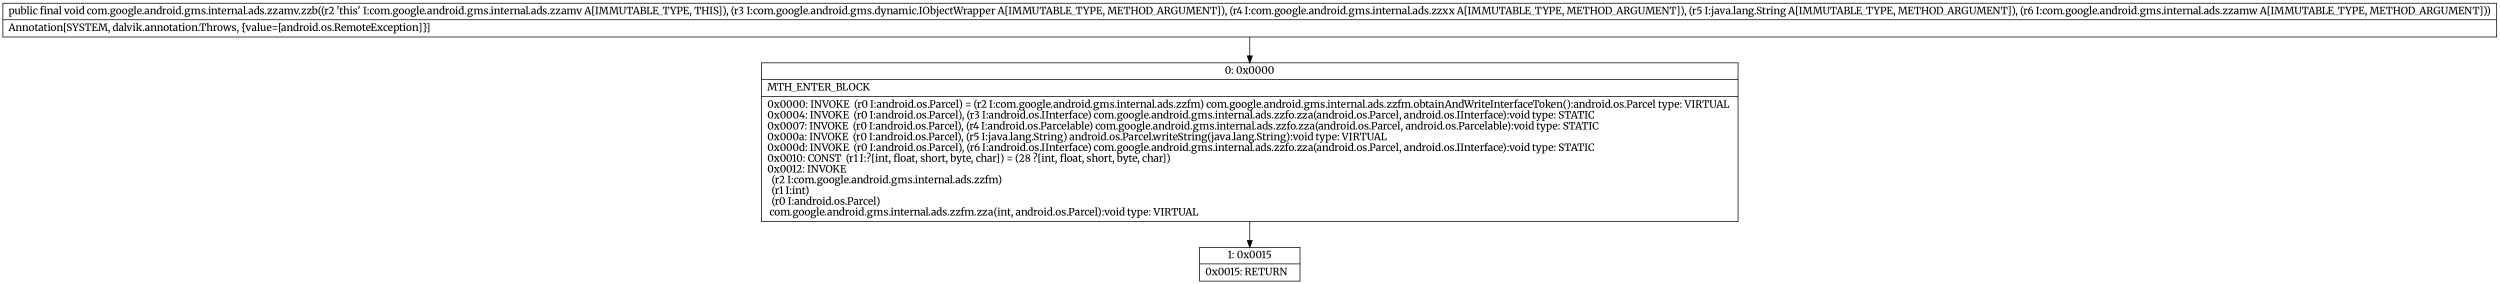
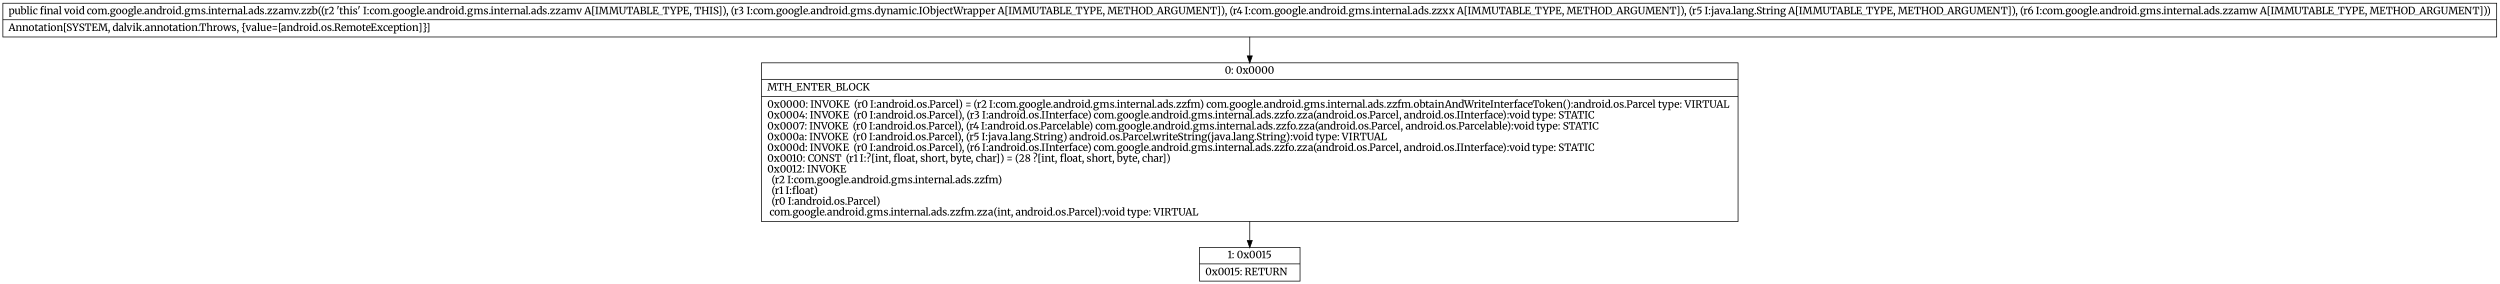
node "0: 0x0000": text "(r1 I:int)" -> "(r1 I:float)"
